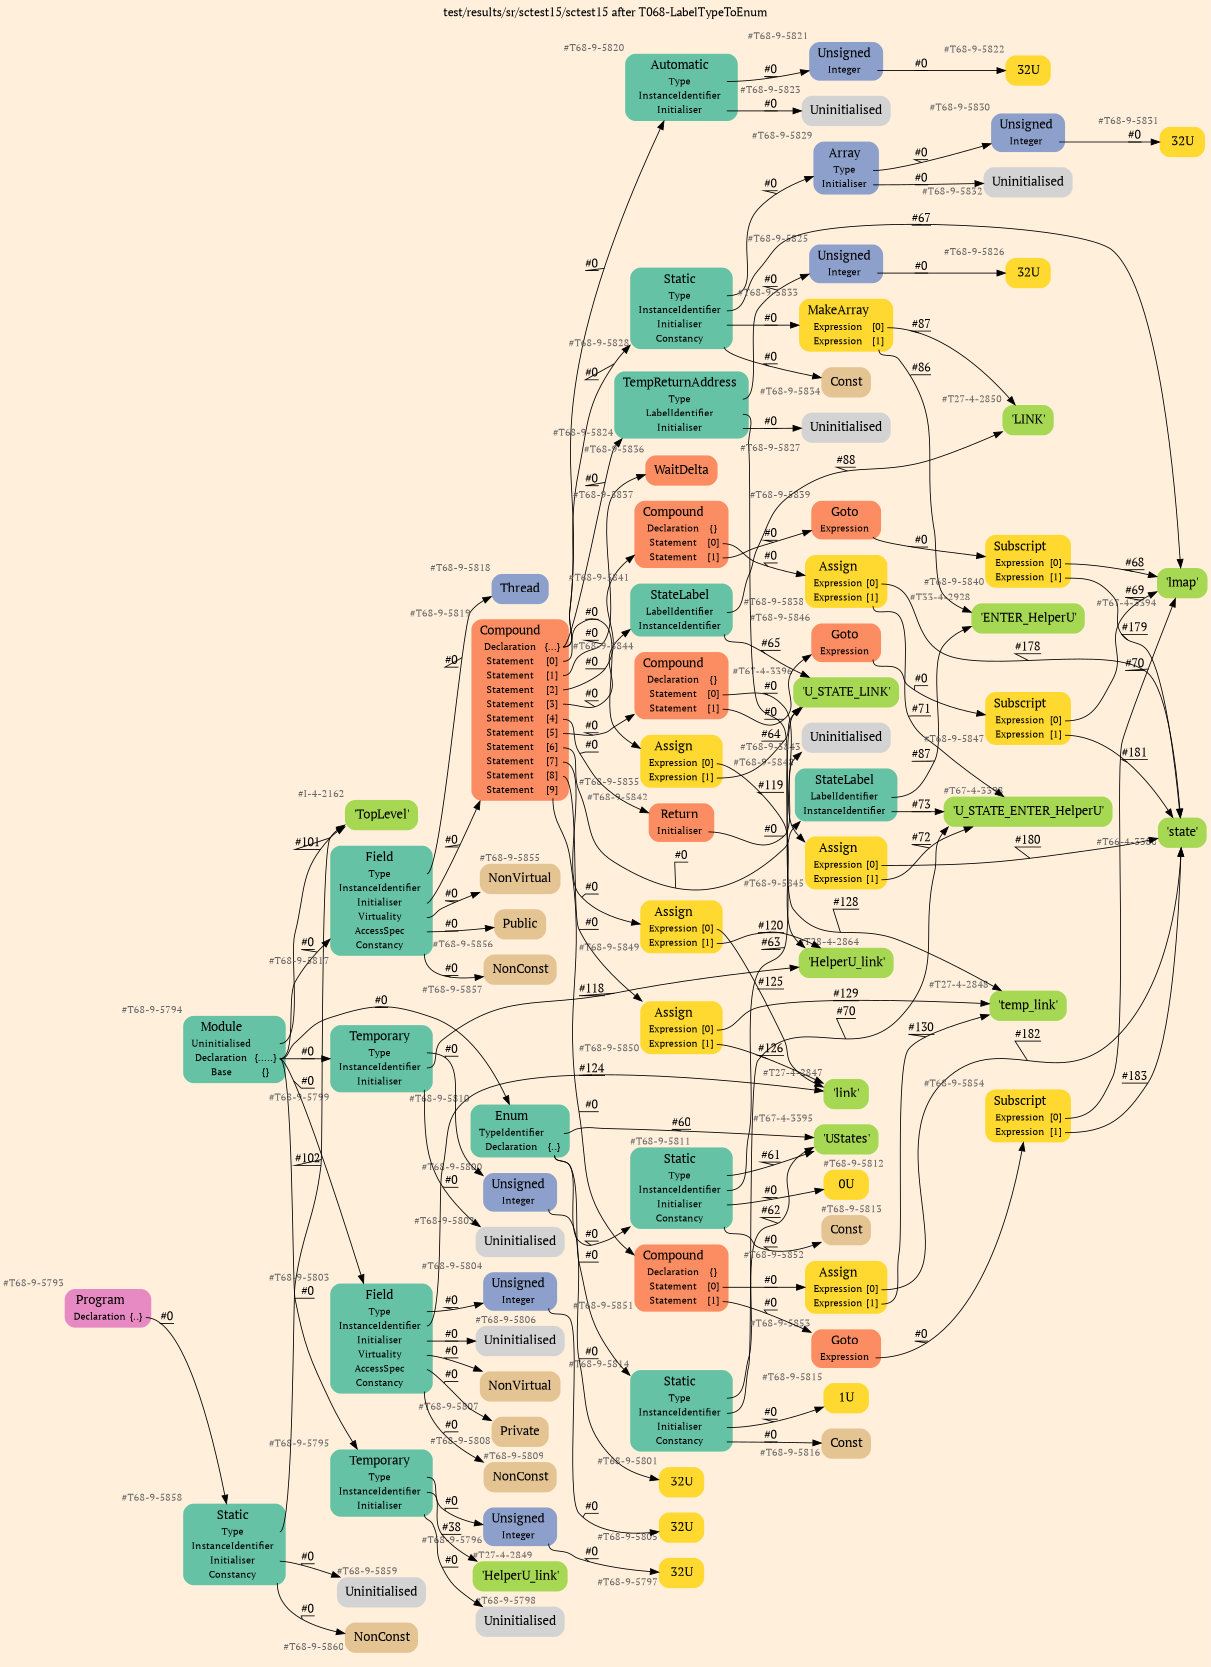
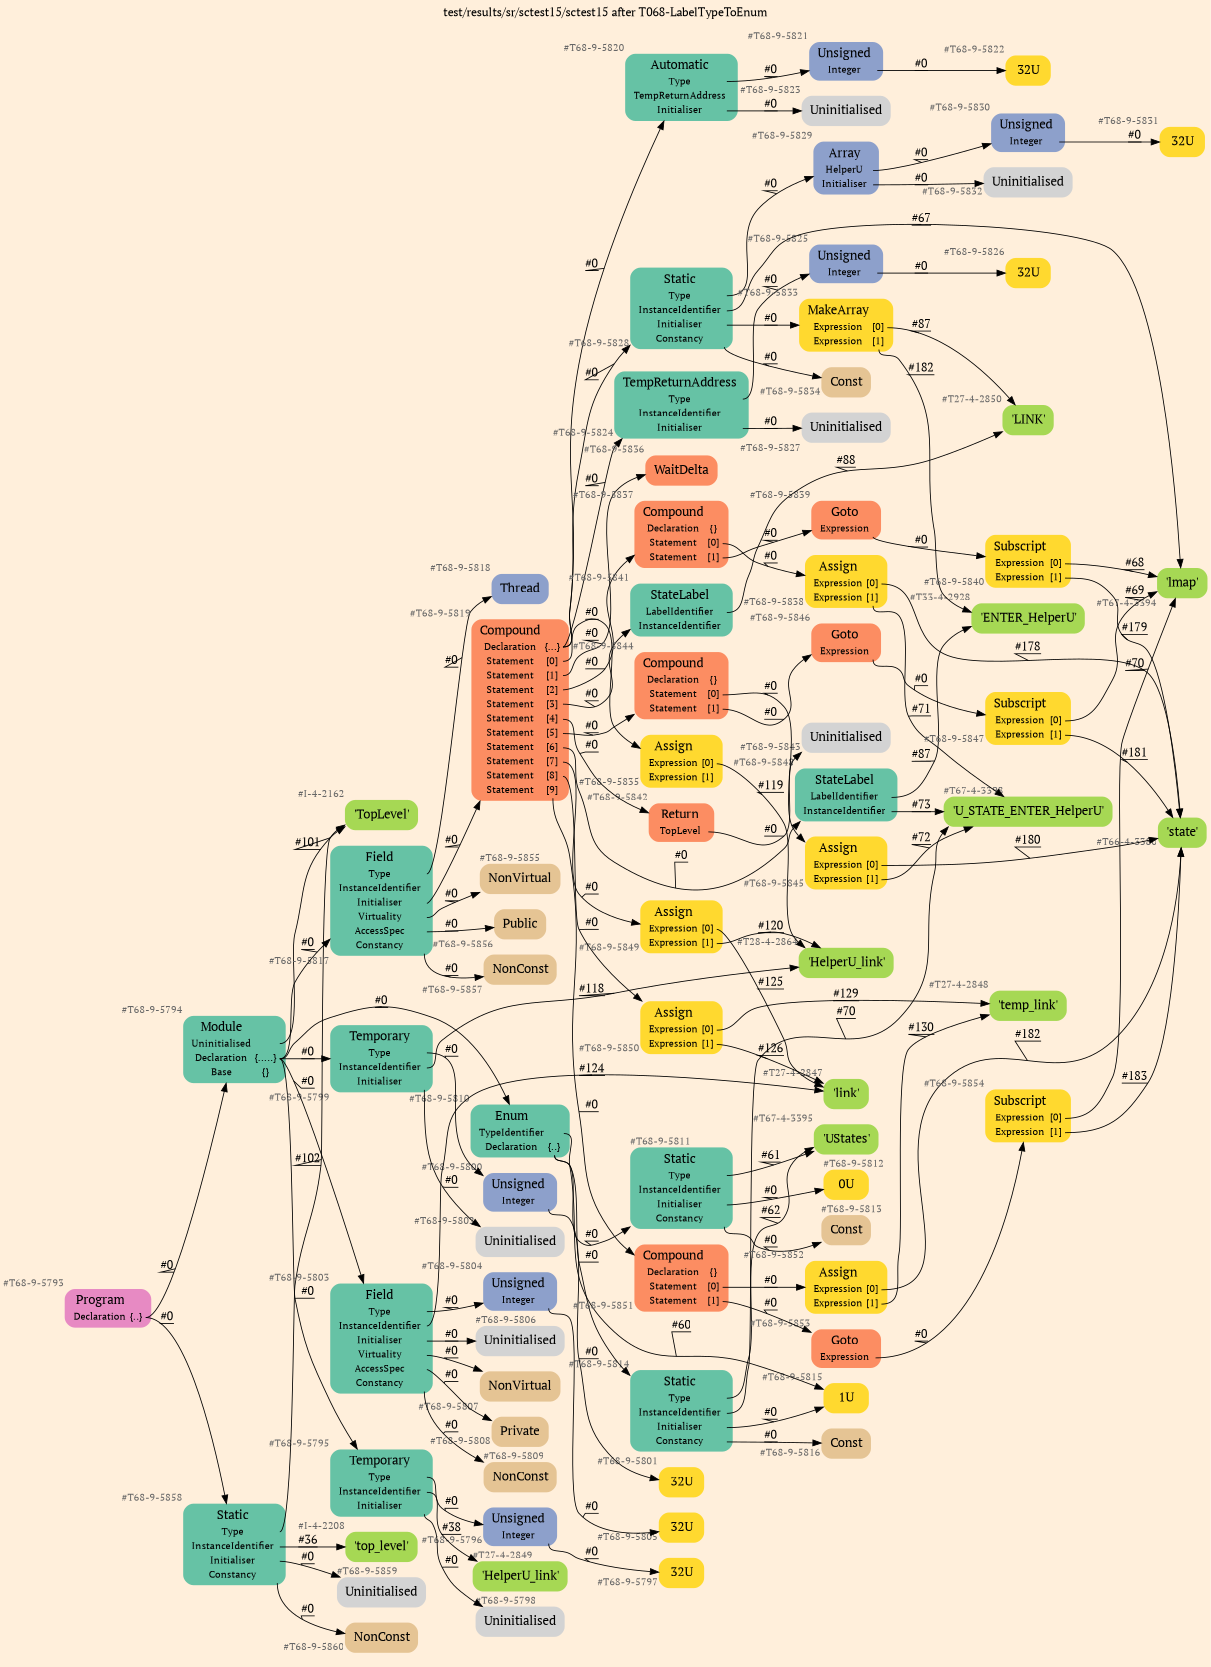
node "Automatic": text "InstanceIdentifier" -> "TempReturnAddress"
node "Array": text "Type" -> "HelperU"
edge "MakeArray" -> "'ENTER_HelperU'": label "#86" -> "#182"
node "TempReturnAddress": text "LabelIdentifier" -> "InstanceIdentifier"
node "'U_STATE_LINK'": removed
edge "TempReturnAddress" -> "'temp_link'": removed, label "#128"
node "Return": text "Initialiser" -> "TopLevel"
edge "Enum" -> "'UStates'": now "Enum" -> "1U"
edge "Program" -> "Module": added, label "#0"
node "'top_level'": added
